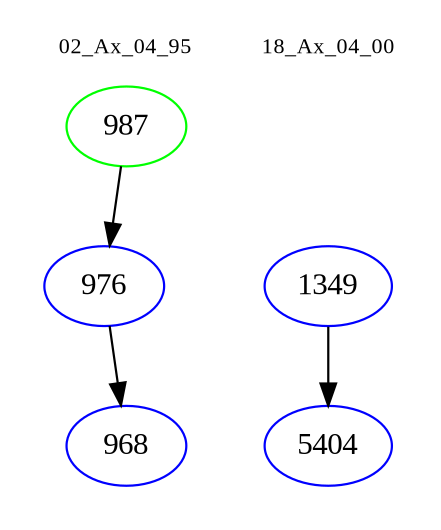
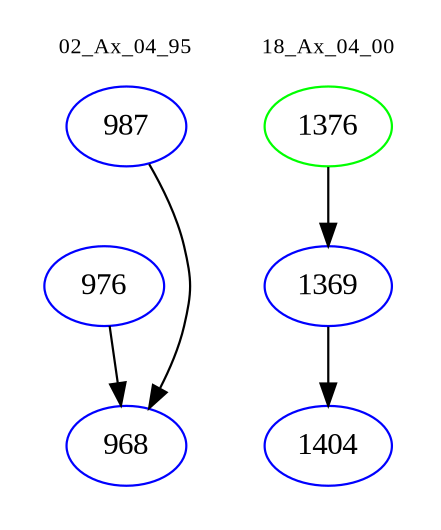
node "987": color green -> blue
node "1376": added
edge "987" -> "976": now "987" -> "968"
node "1349": label "1349" -> "1369"
node "5404": label "5404" -> "1404"
